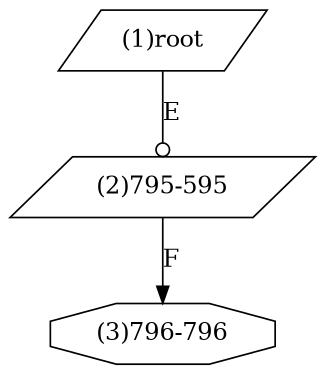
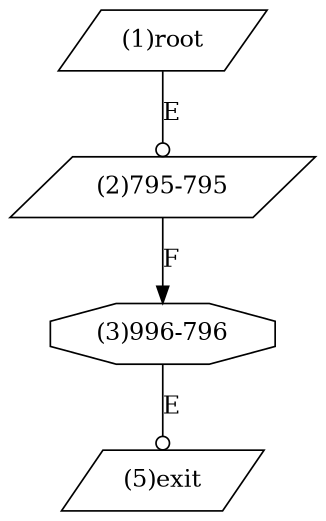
node "(2)795-595": label "(2)795-595" -> "(2)795-795"
node "(3)796-796": label "(3)796-796" -> "(3)996-796"
node "(5)exit": added
